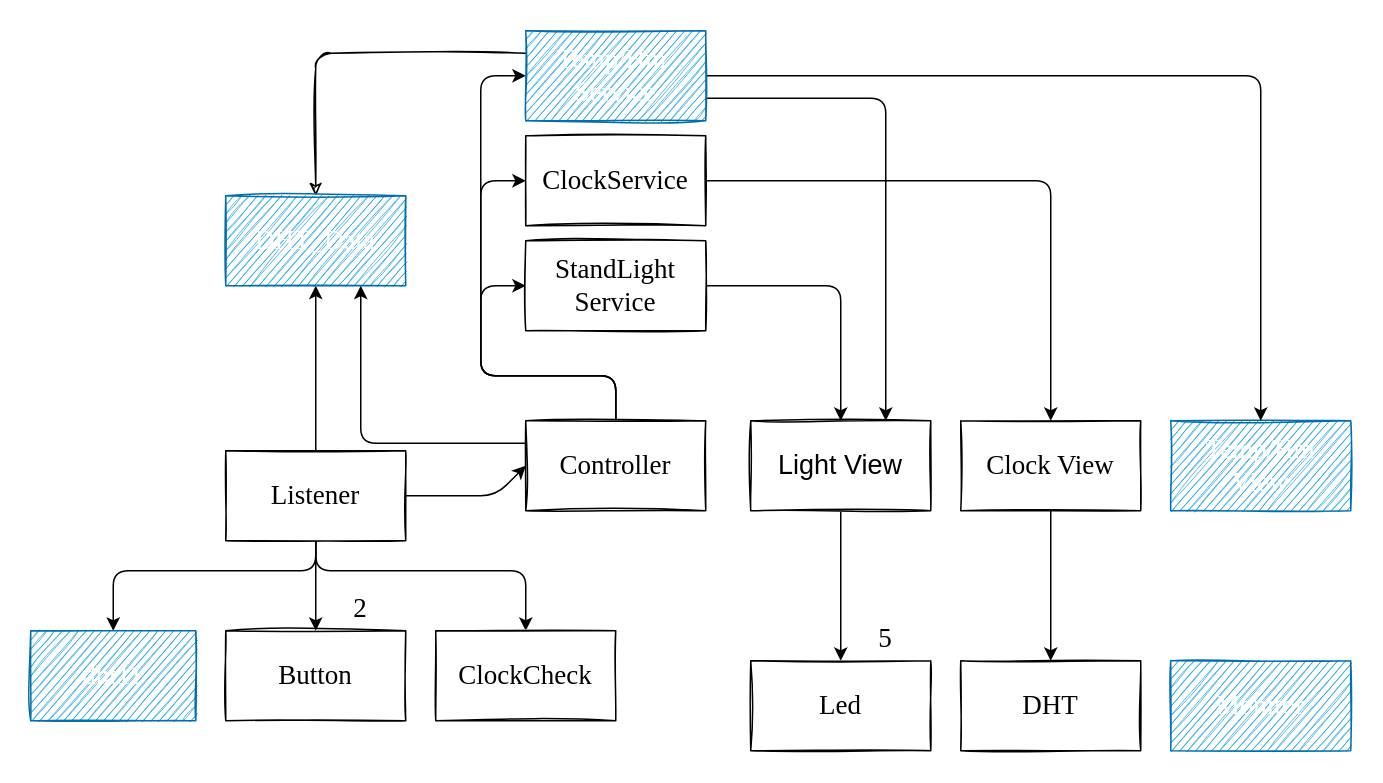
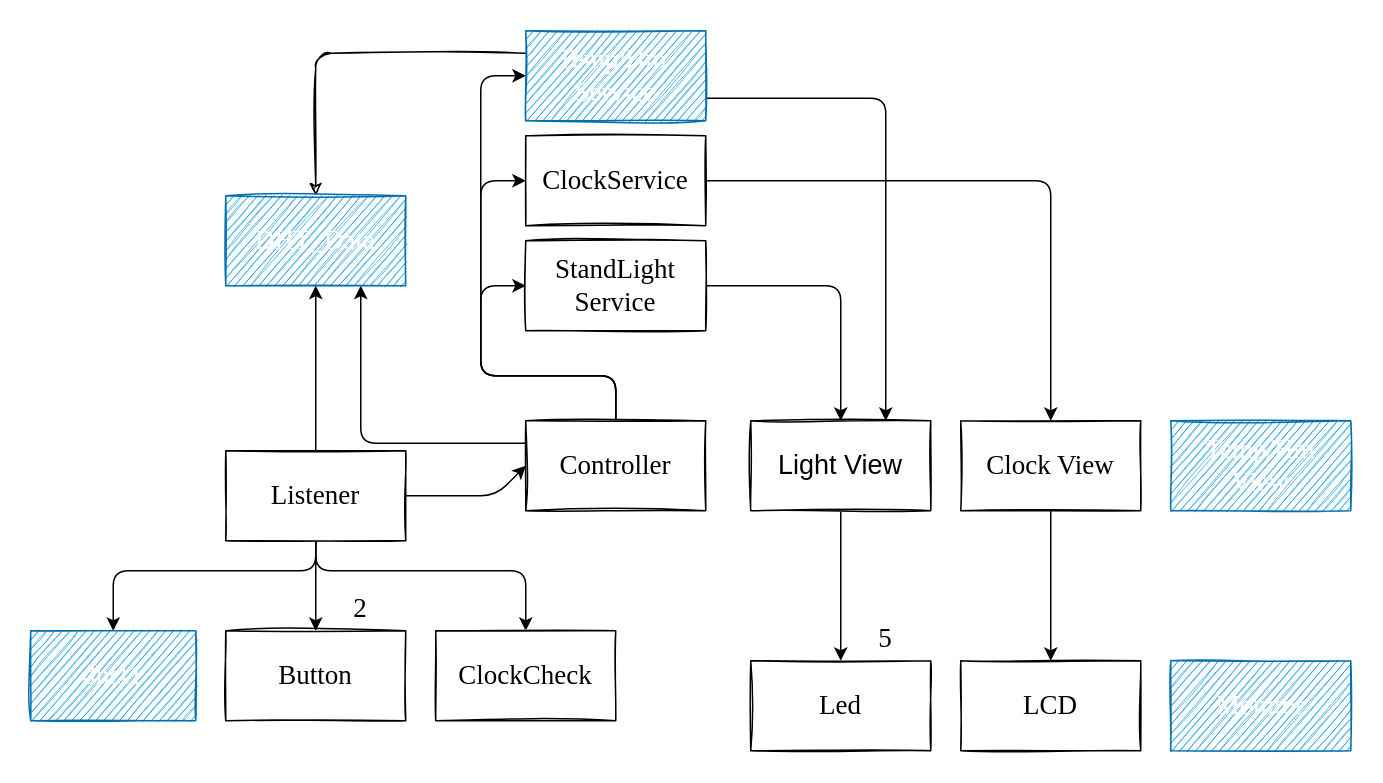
edge "Temp/Hm Service" -> "Temp/Hm View": removed
node "DHT": label "DHT" -> "LCD"
